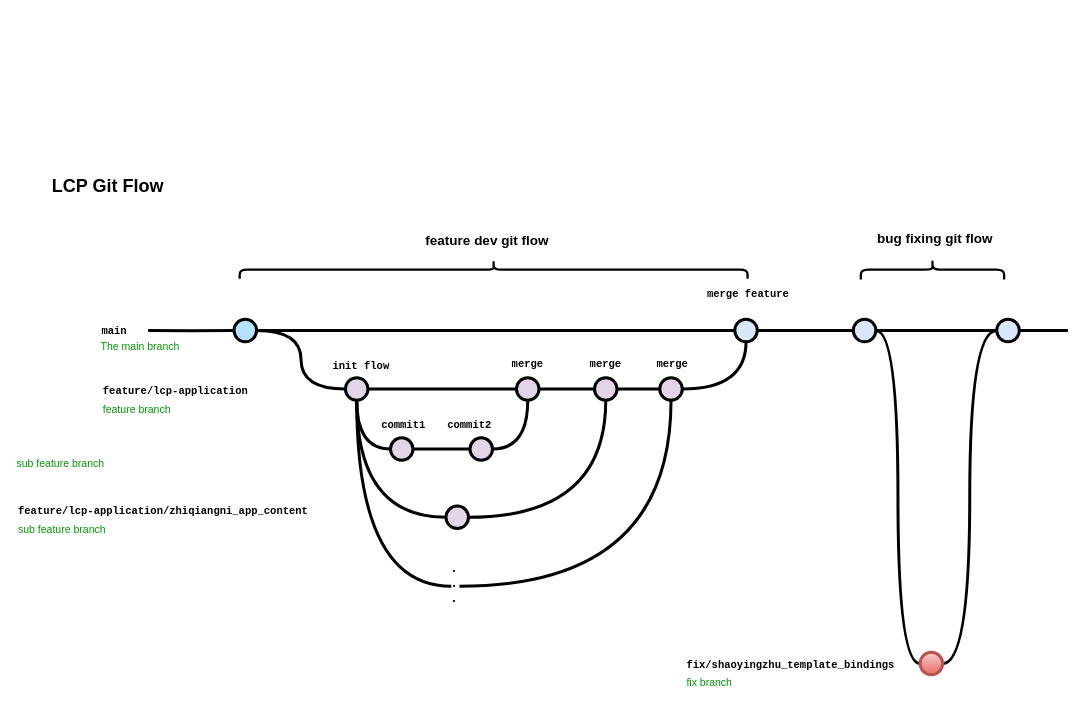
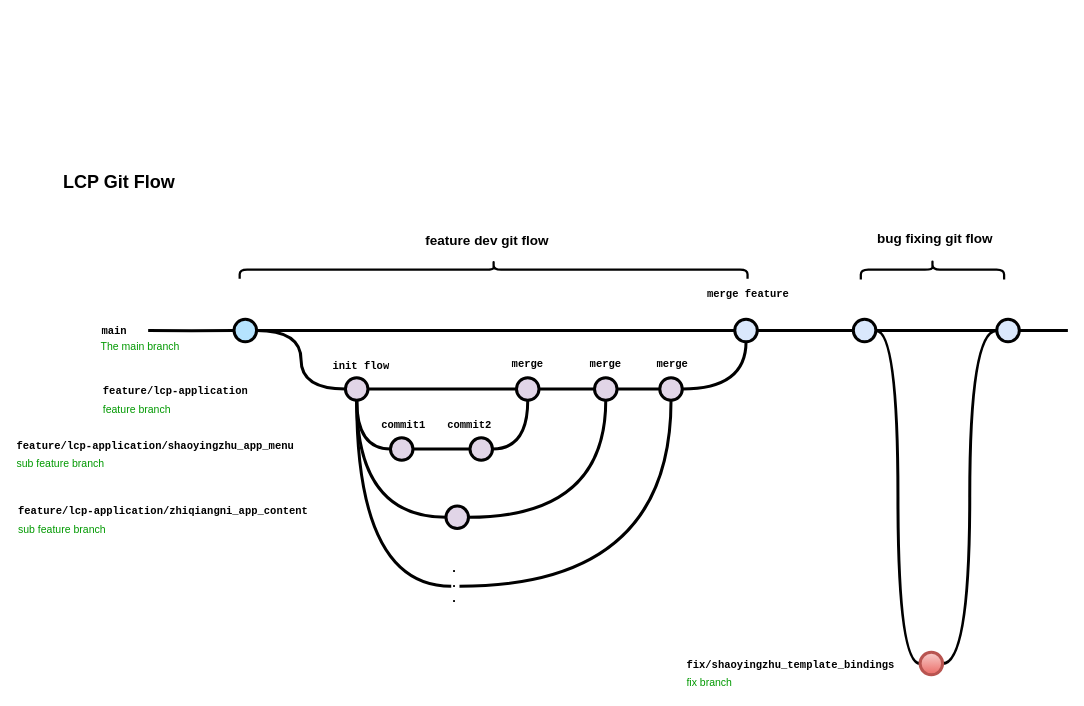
node "LCP Git Flow": moved (130, 183) -> (141, 180)
node "feature/lcp-application/shaoyingzhu_app_menu": added
